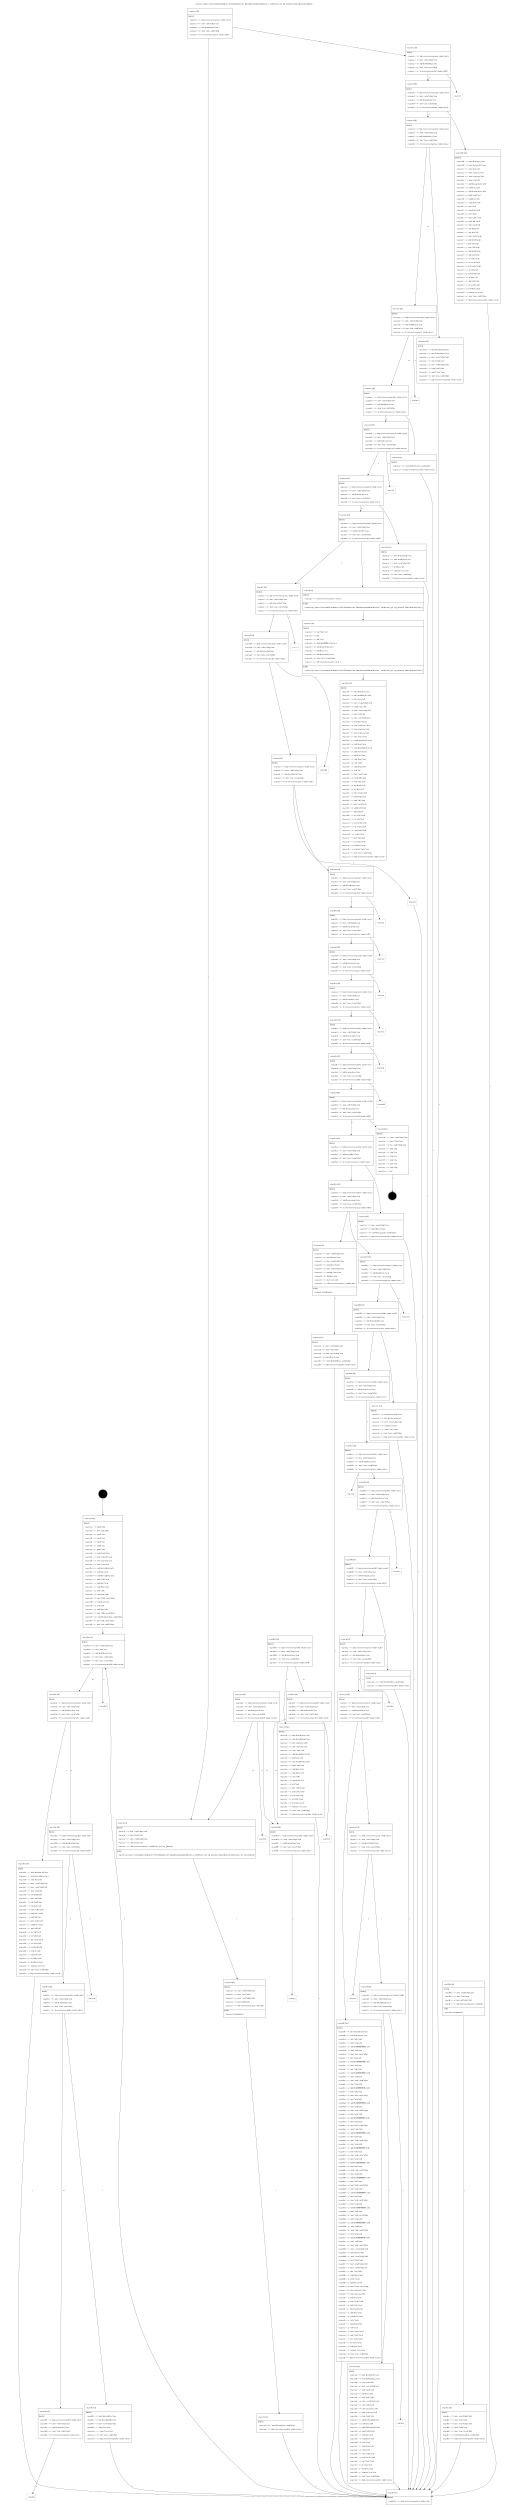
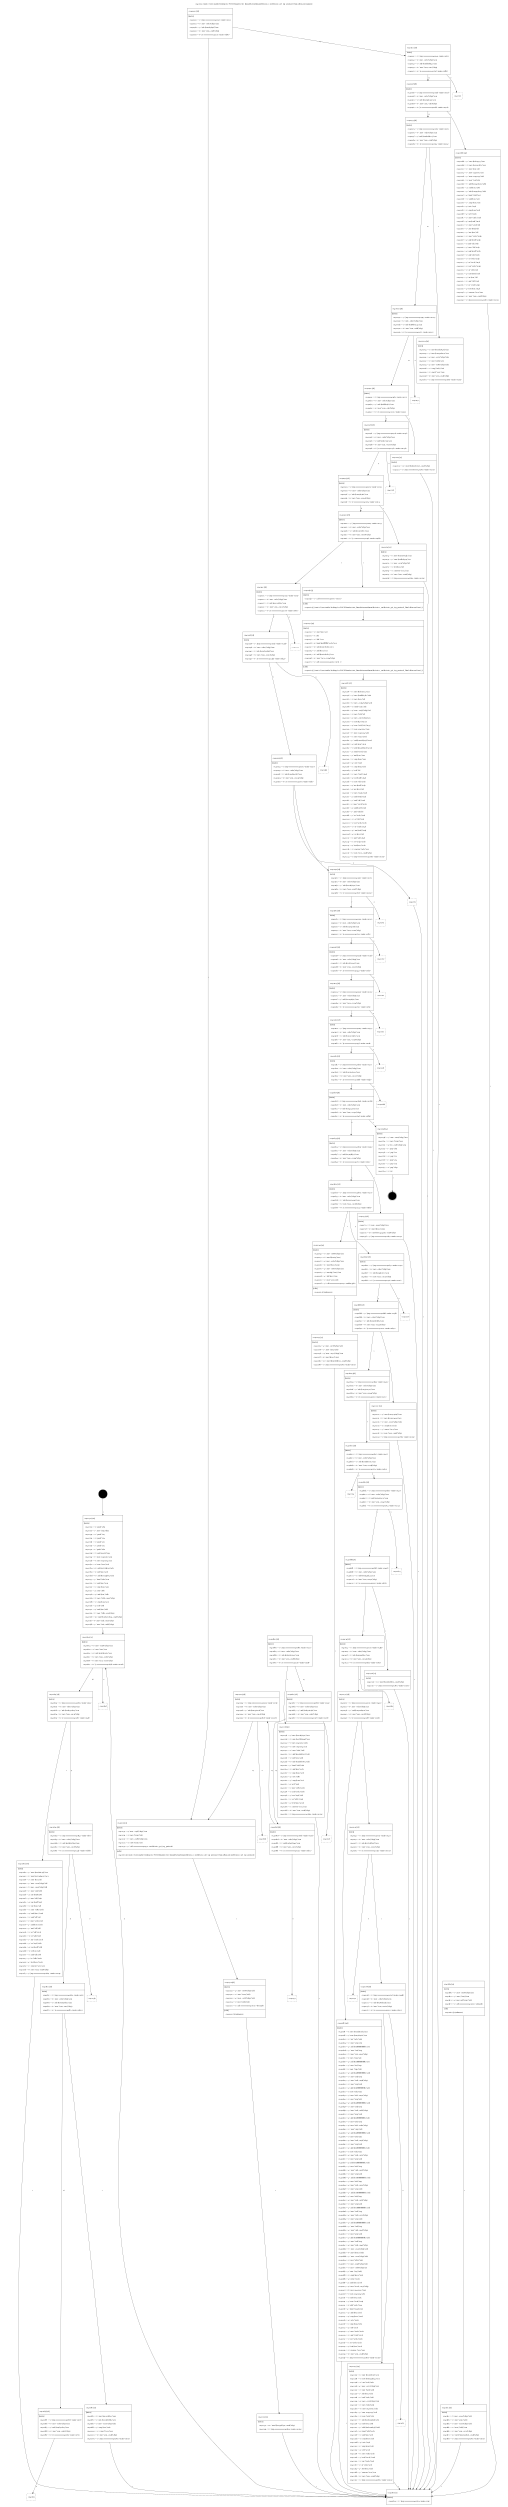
edge "0x401904 [28]" -> "0x4018e8 [28]": reversed
